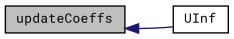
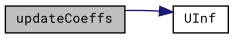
edge "UInf" -> "updateCoeffs": reversed
